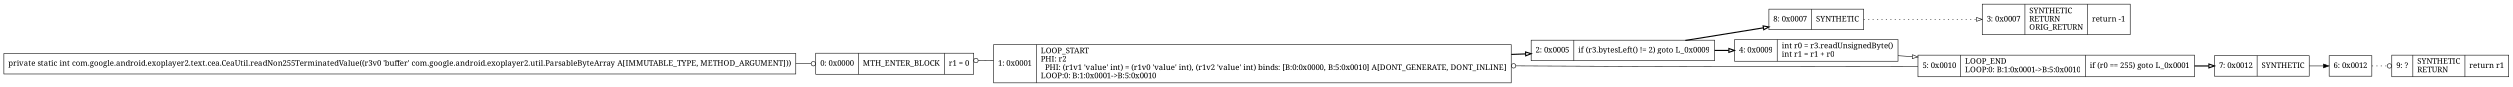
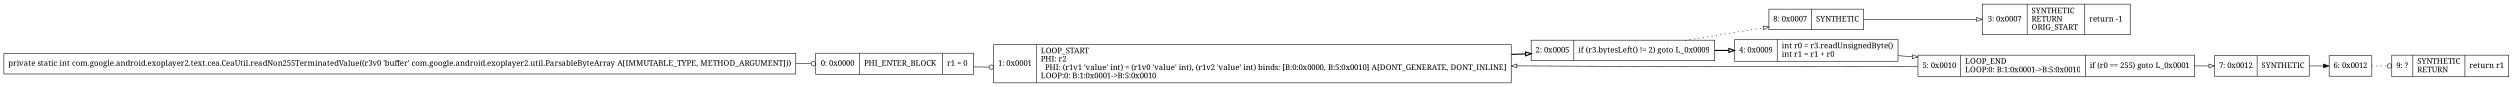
edge "8: 0x0007" -> "3: 0x0007": style dotted -> solid
node "3: 0x0007": text "ORIG_RETURN" -> "ORIG_START"
edge "2: 0x0005" -> "8: 0x0007": style bold -> dotted
edge "1: 0x0001" -> "0: 0x0000": reversed
node "0: 0x0000": text "MTH_ENTER_BLOCK" -> "PHI_ENTER_BLOCK"
edge "5: 0x0010" -> "7: 0x0012": style bold -> solid
edge "5: 0x0010" -> "1: 0x0001": arrowhead odot -> onormal
